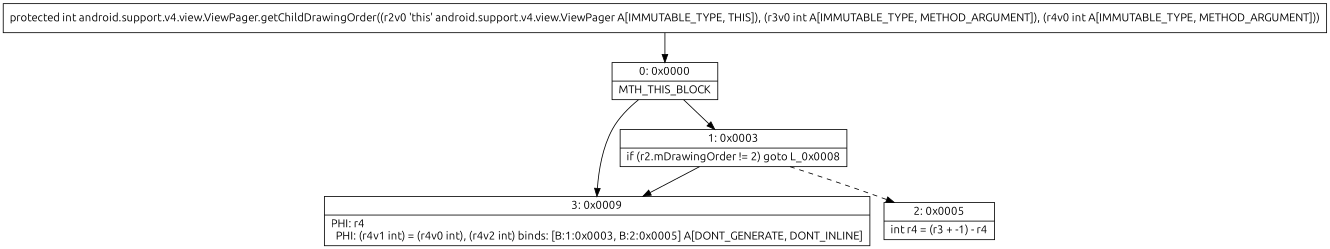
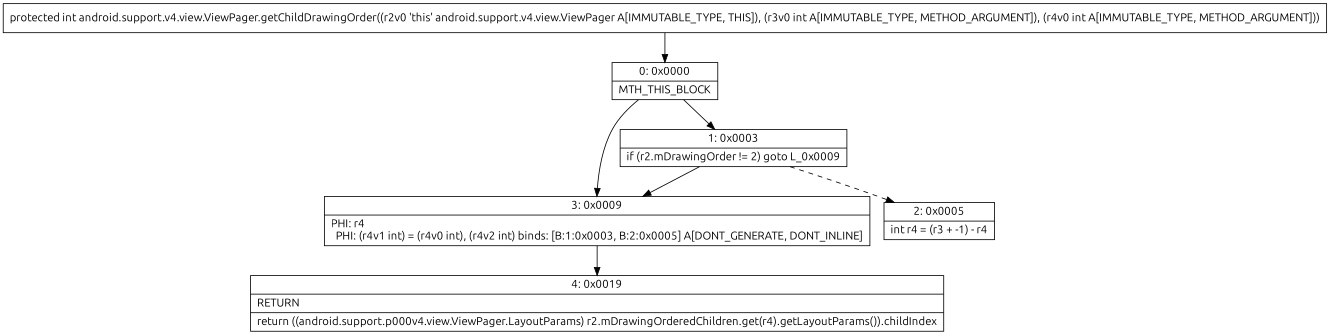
node "1: 0x0003": text "if (r2.mDrawingOrder != 2) goto L_0x0008" -> "if (r2.mDrawingOrder != 2) goto L_0x0009"
node "4: 0x0019": added
